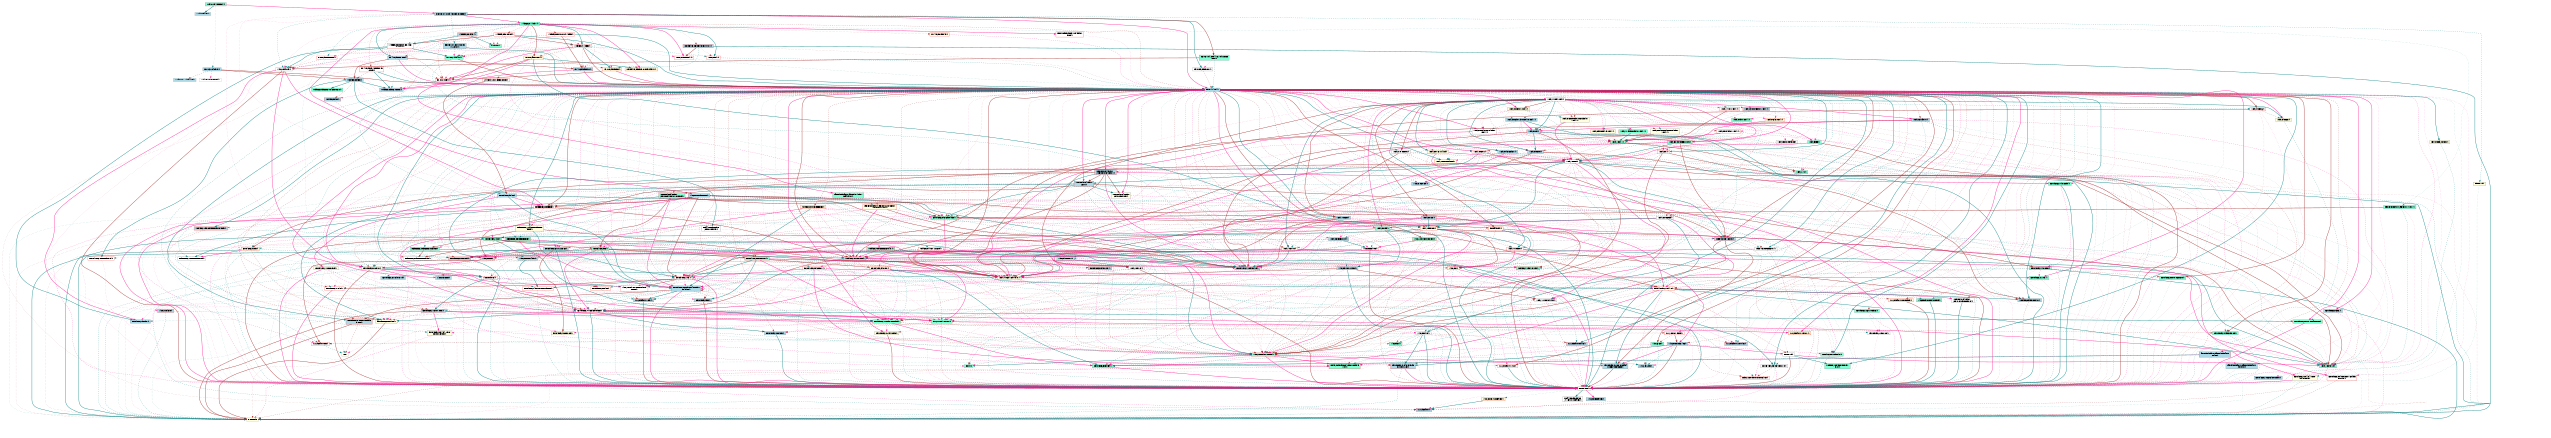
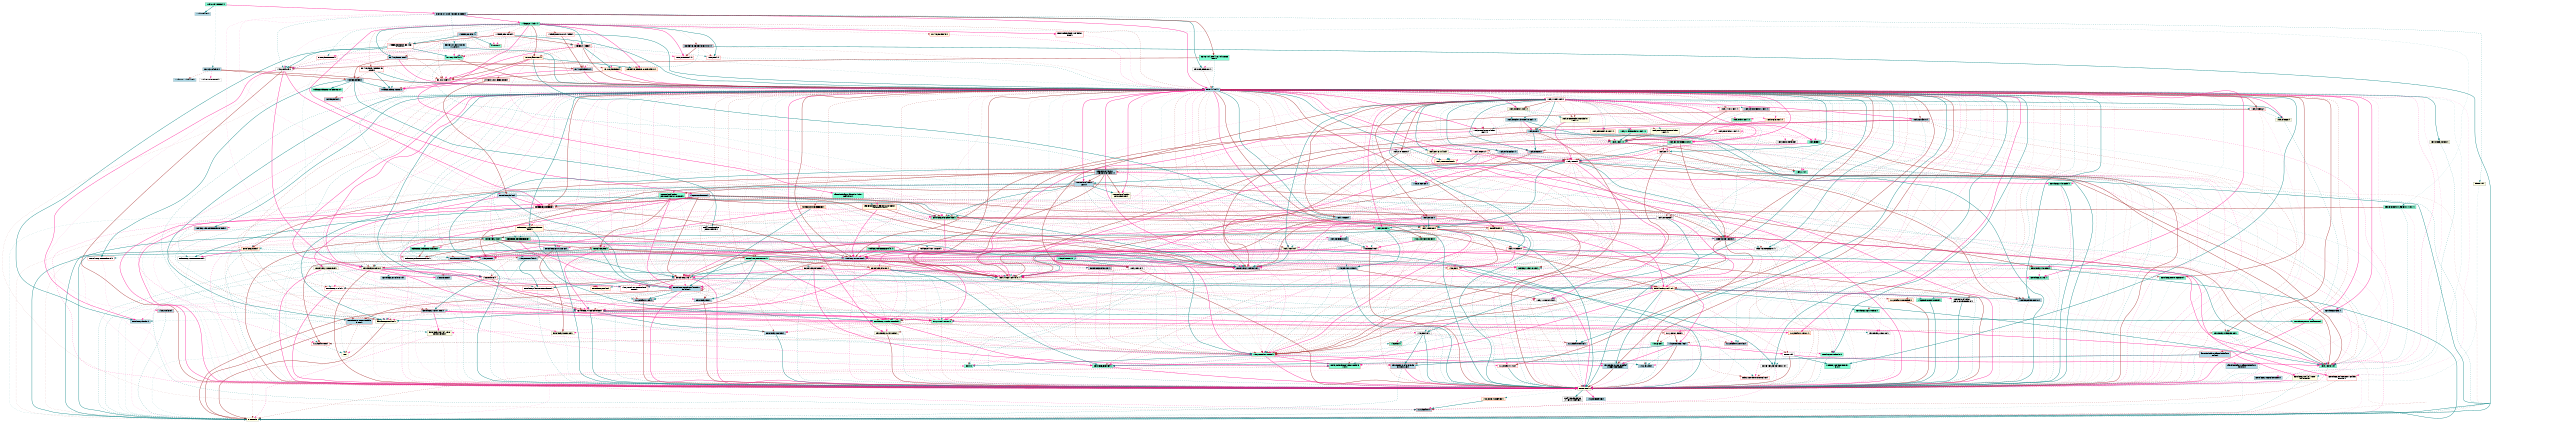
edge "Containers/Array.h" -> "Serialization/Archive.h": style dashed -> bold
